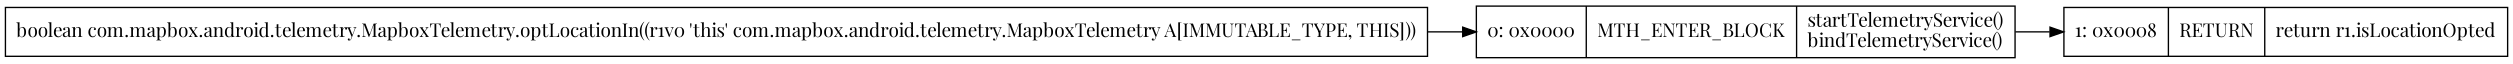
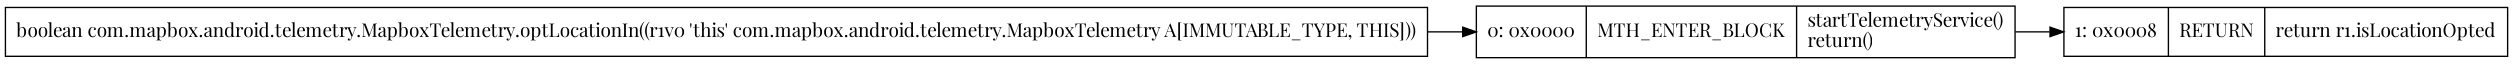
node "0: 0x0000": text "bindTelemetryService()" -> "return()"
